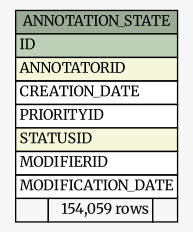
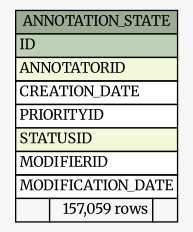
node "ANNOTATION_STATE": text "154,059 rows" -> "157,059 rows"
